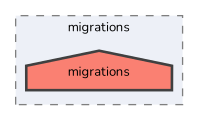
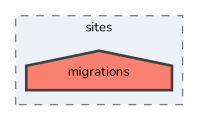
cluster "migrations": label "migrations" -> "sites"
